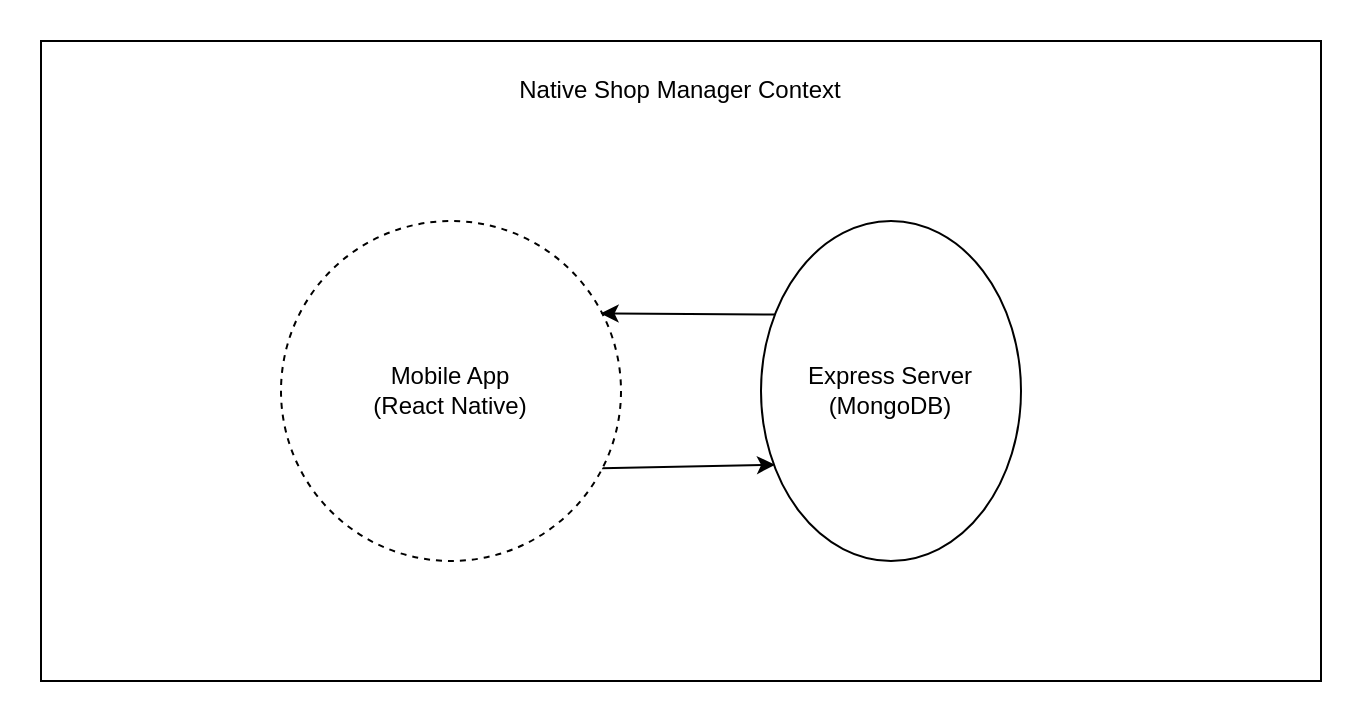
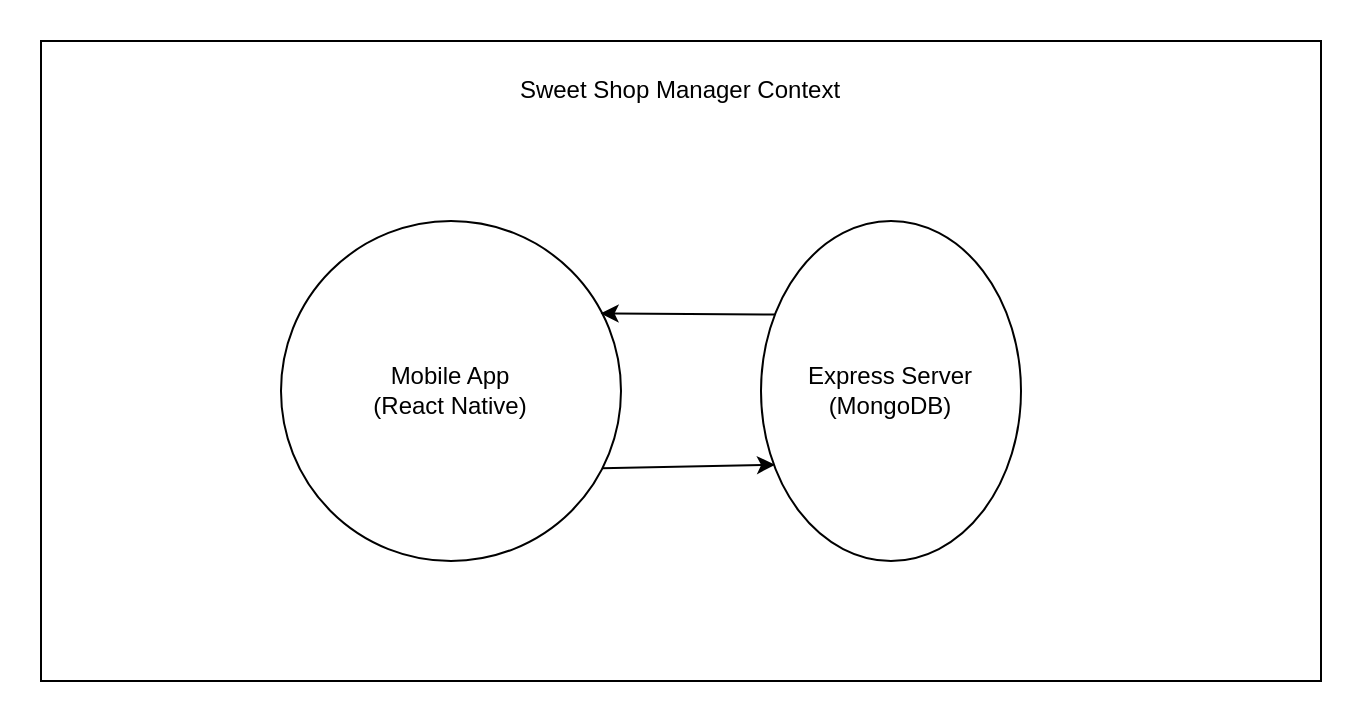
node "Native Shop Manager Context": label "Native Shop Manager Context" -> "Sweet Shop Manager Context"
node "Mobile App (React Native)": style dashed -> solid
